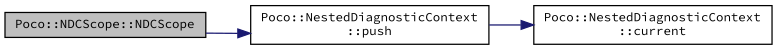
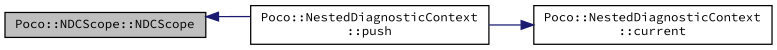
edge "Poco::NDCScope::NDCScope" -> "Poco::NestedDiagnosticContext ::push": reversed
